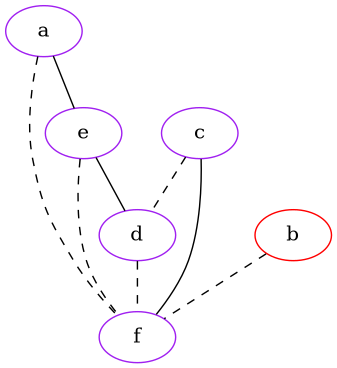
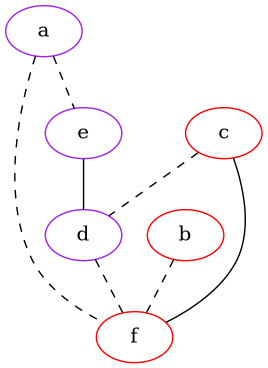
edge "a" -- "e": style solid -> dashed
node "c": color purple -> red
edge "e" -- "f": removed
node "f": color purple -> red
